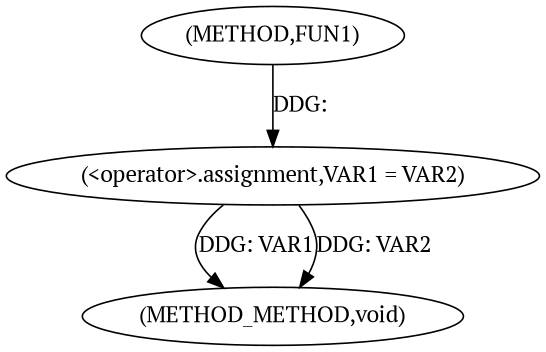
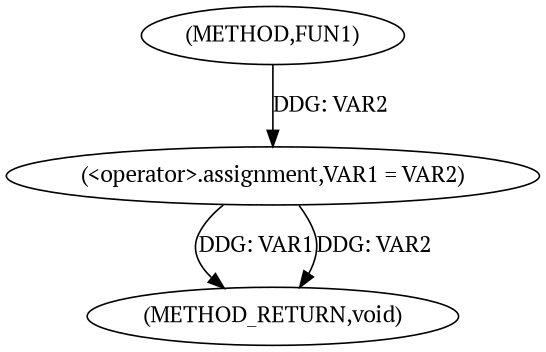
edge "(METHOD,FUN1)" -> "(<operator>.assignment,VAR1 = VAR2)": label "DDG: " -> "DDG: VAR2"
node "(METHOD_METHOD,void)": label "(METHOD_METHOD,void)" -> "(METHOD_RETURN,void)"
